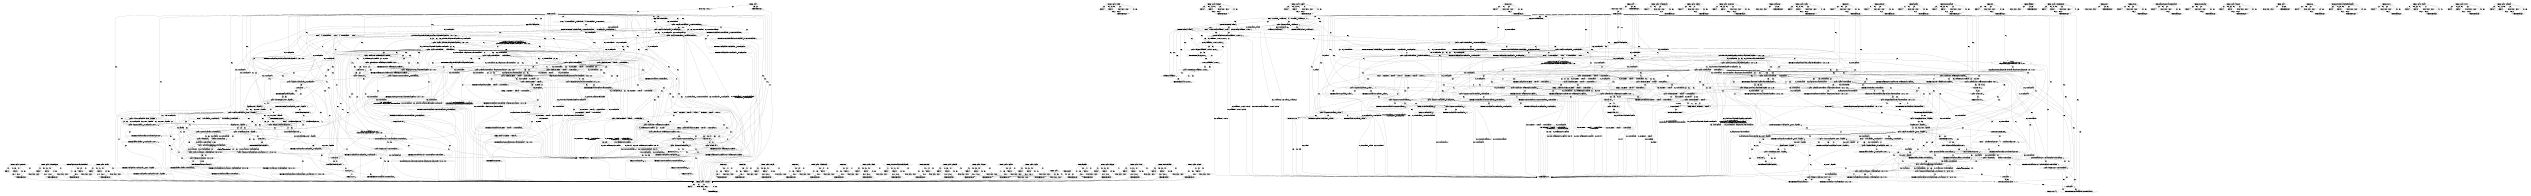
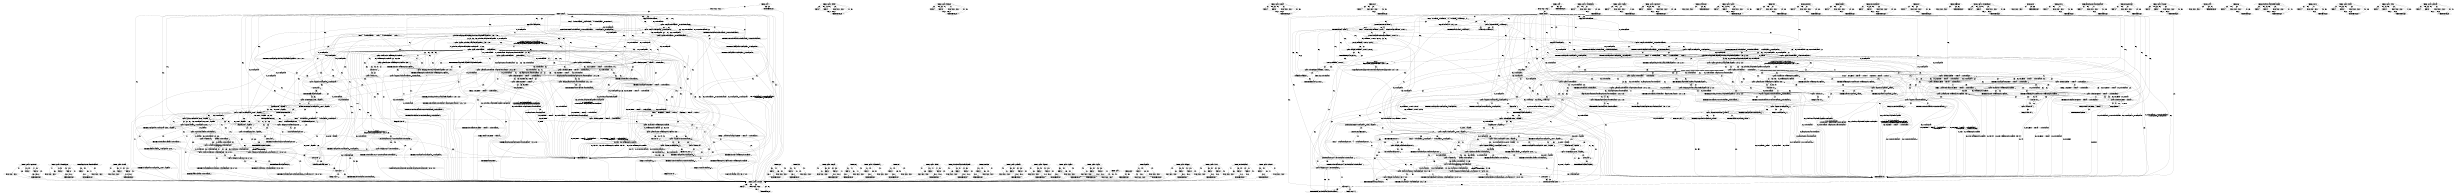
node "<(LOCAL,bool is_tainted: bool)<SUB>3</SUB>>": added
edge "(<operator>.assignment,is_tainted = WouldTaintOrigin())" -> "(IDENTIFIER,is_tainted,if (is_tainted))": label "DDG: is_origin_tainted_ = is_tainted" -> "CFG: "
edge "(<operator>.assignment,is_tainted = WouldTaintOrigin())" -> "(WouldTaintOrigin,WouldTaintOrigin())": label "DDG: source_sample_rate" -> "AST: "
edge "(IDENTIFIER,is_tainted,if (is_tainted))" -> "(FIELD_IDENTIFIER,GetString,GetString)": reversed
edge "(IDENTIFIER,is_tainted,if (is_tainted))" -> "(FIELD_IDENTIFIER,currentSrc,currentSrc)": label "CDG: " -> "DDG: p2"
edge "(<operator>.indirectFieldAccess,MediaElement()->currentSrc)" -> "(FIELD_IDENTIFIER,currentSrc,currentSrc)": label "AST: " -> "ERROR: "
edge "(FIELD_IDENTIFIER,currentSrc,currentSrc)" -> "(<operator>.indirectFieldAccess,MediaElement()->currentSrc)": label "CFG: " -> "DDG: number_of_channels"
node "<(LOCAL,double scale_factor: double)<SUB>22</SUB>>": added
